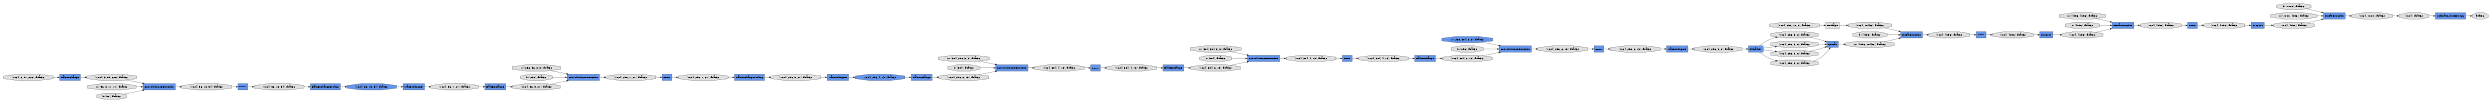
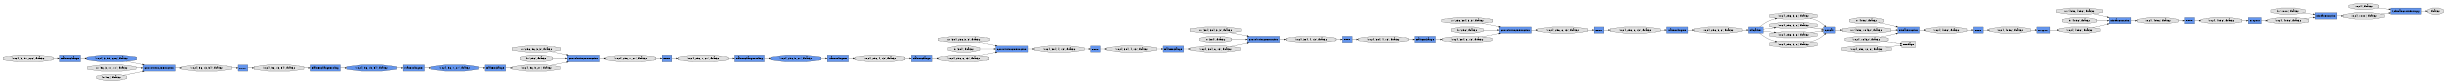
node "W: (1000, 4096), float32": removed
edge "(1024, 1000), float32" -> "(1024), float32": now "(1024, 1000), float32" -> "SoftmaxCrossEntropy"
edge "Reshape" -> "(1024, 18432), float32": reversed
node "W: (256, 384, 3, 3), float32": fillcolor #6495ed -> #e0e0e0
node "(1024, 3, 59, 226), float32": fillcolor #e0e0e0 -> #6495ed
node "(1024, 256, 9, 27), float32": fillcolor #e0e0e0 -> #6495ed
node "(1024, 256, 4, 13), float32": fillcolor #6495ed -> #e0e0e0
node "(1024, 96, 7, 27), float32": fillcolor #e0e0e0 -> #6495ed
